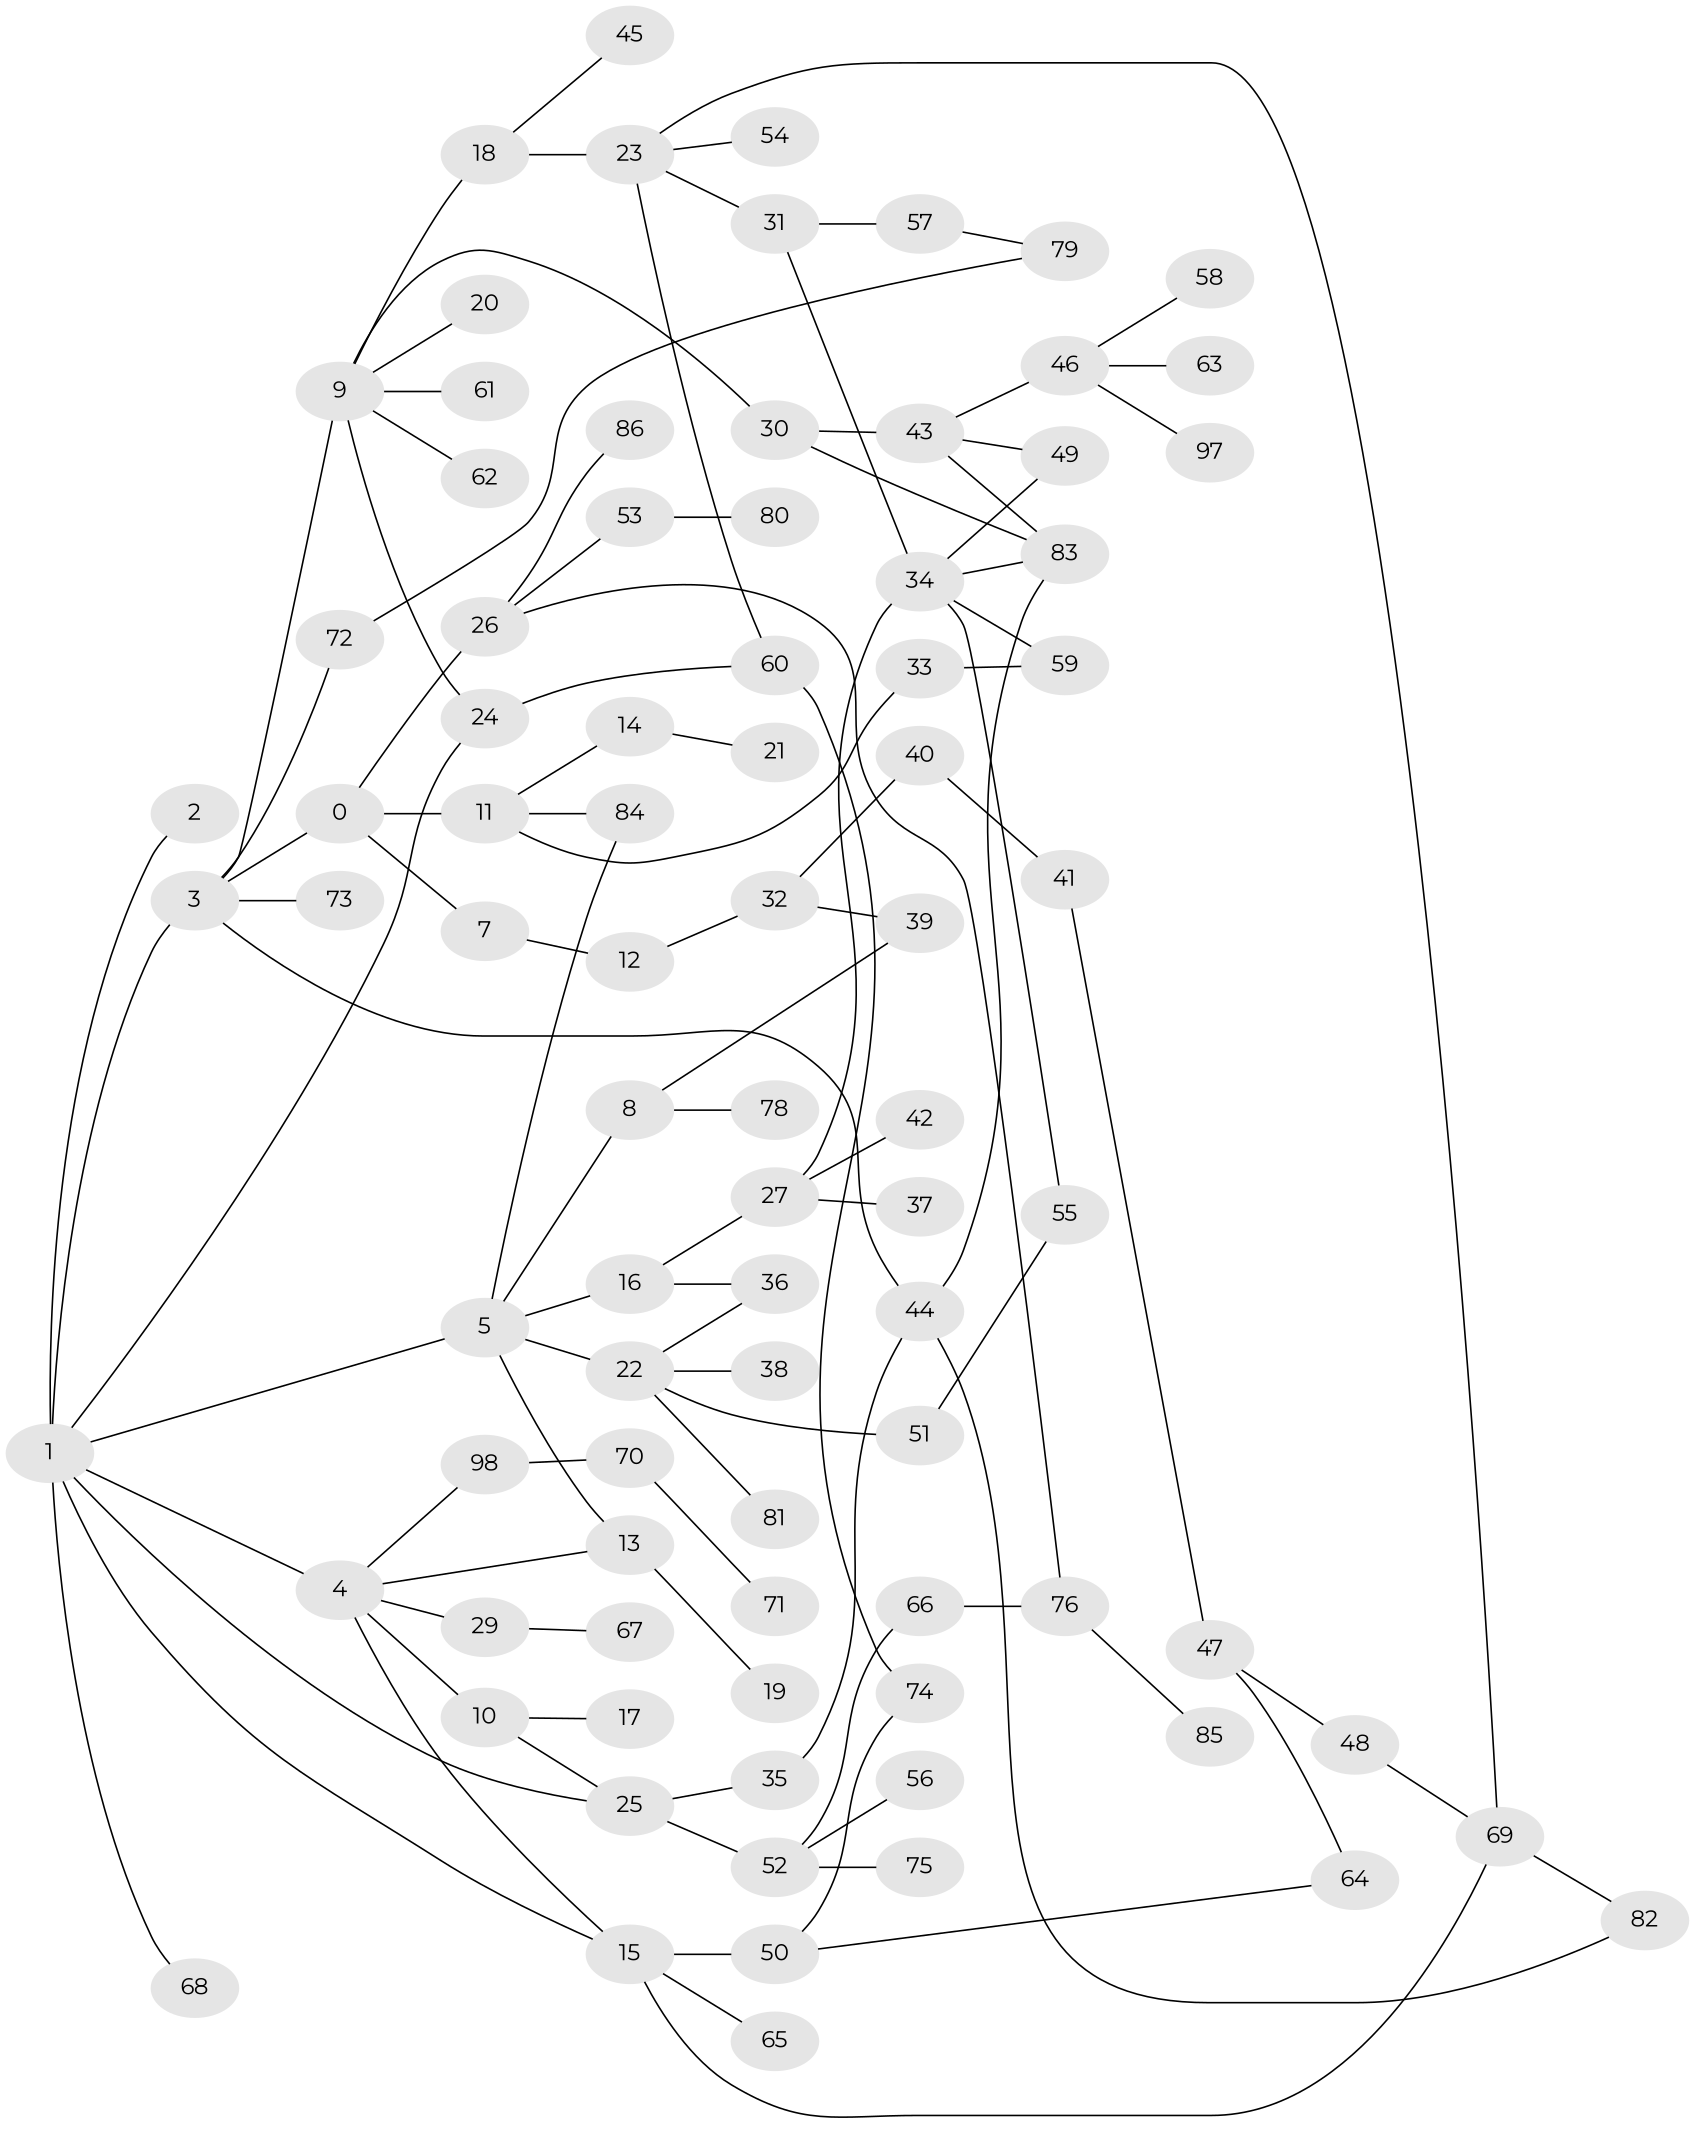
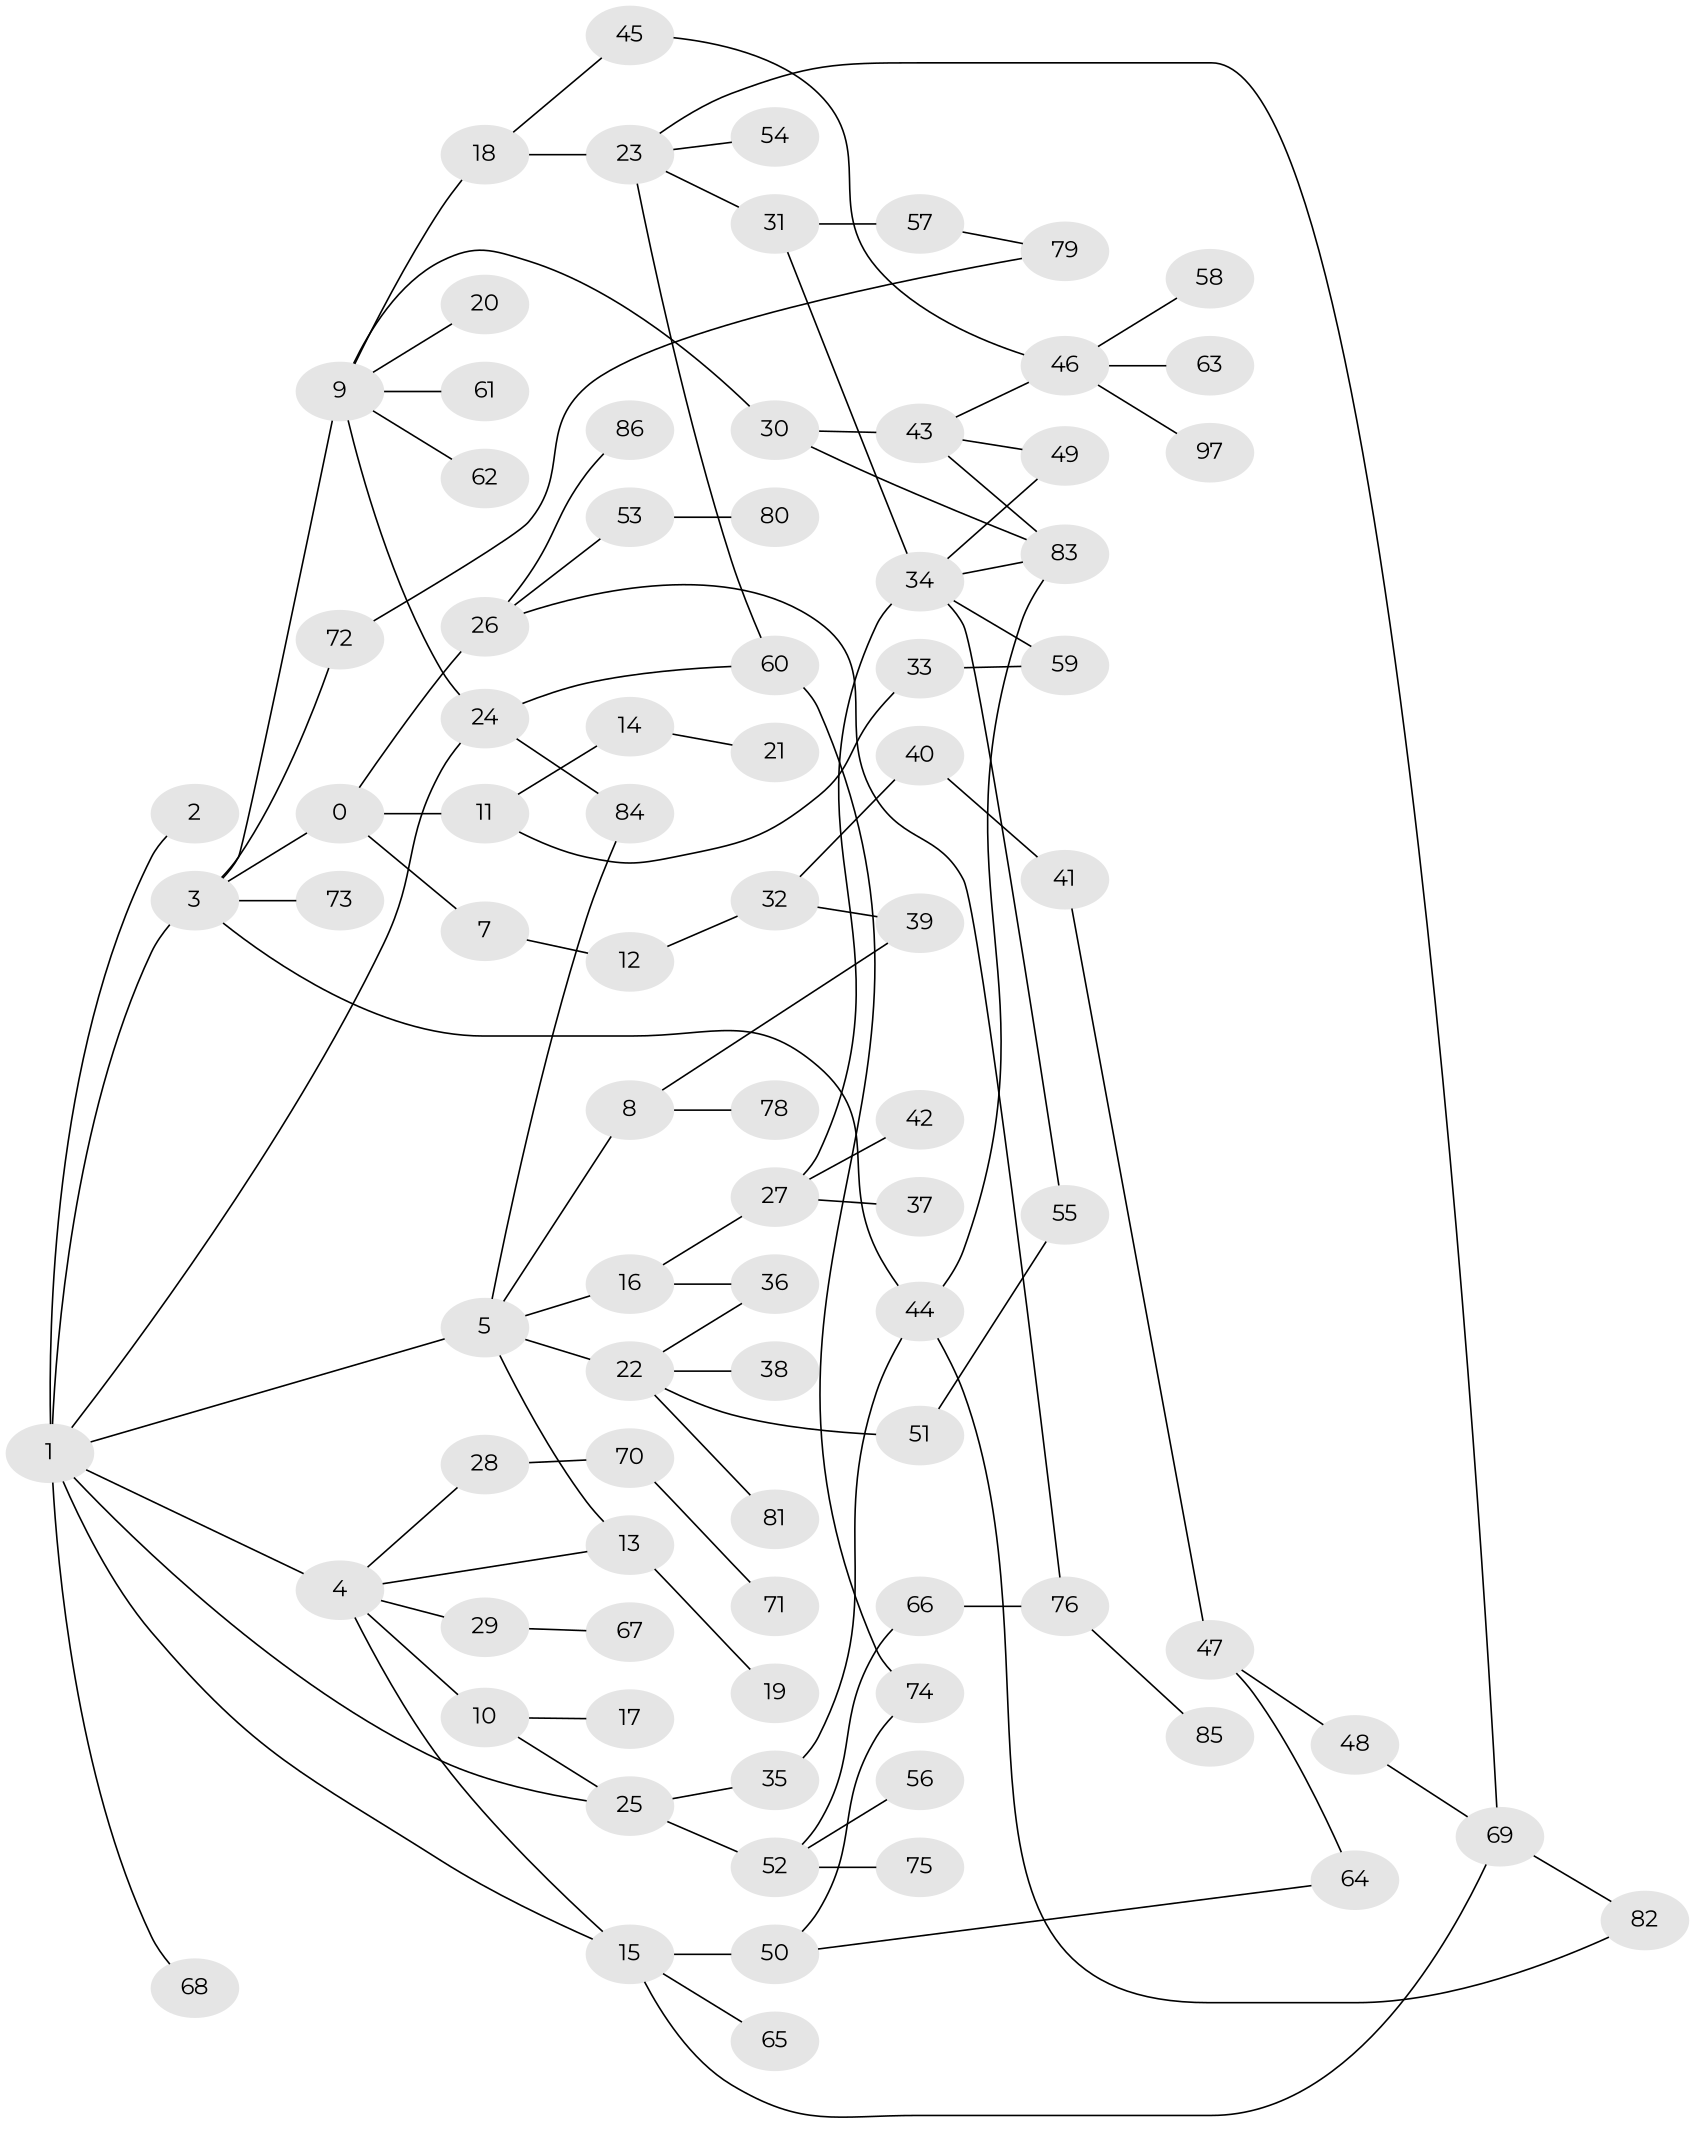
edge "45" -- "46": added
edge "11" -- "84": now "24" -- "84"
node "98": label "98" -> "28"
